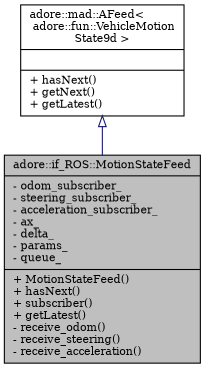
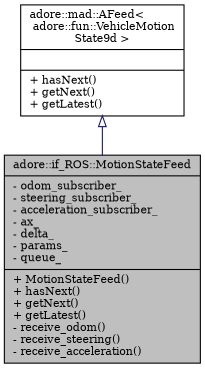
node "adore::if_ROS::MotionStateFeed": text "+ subscriber()" -> "+ getNext()"
